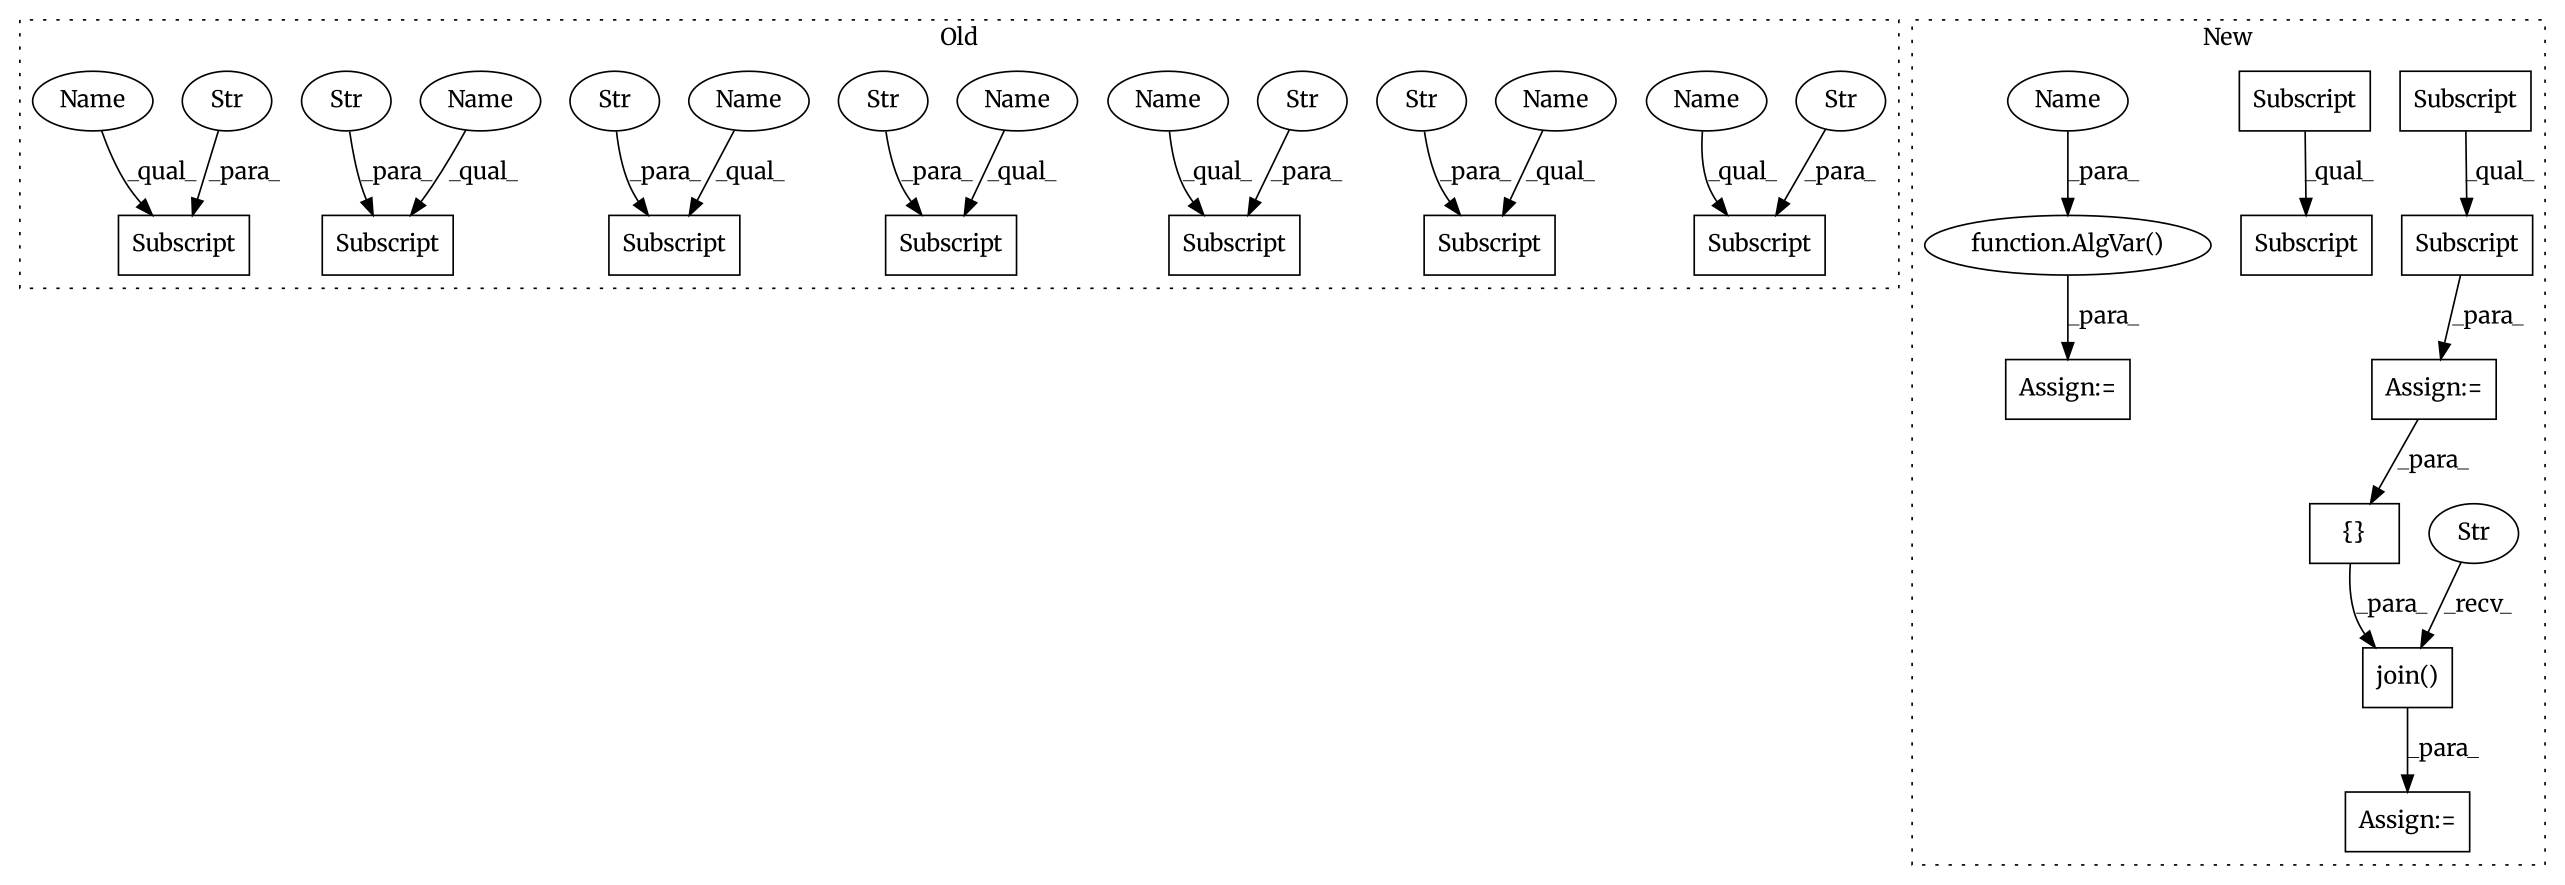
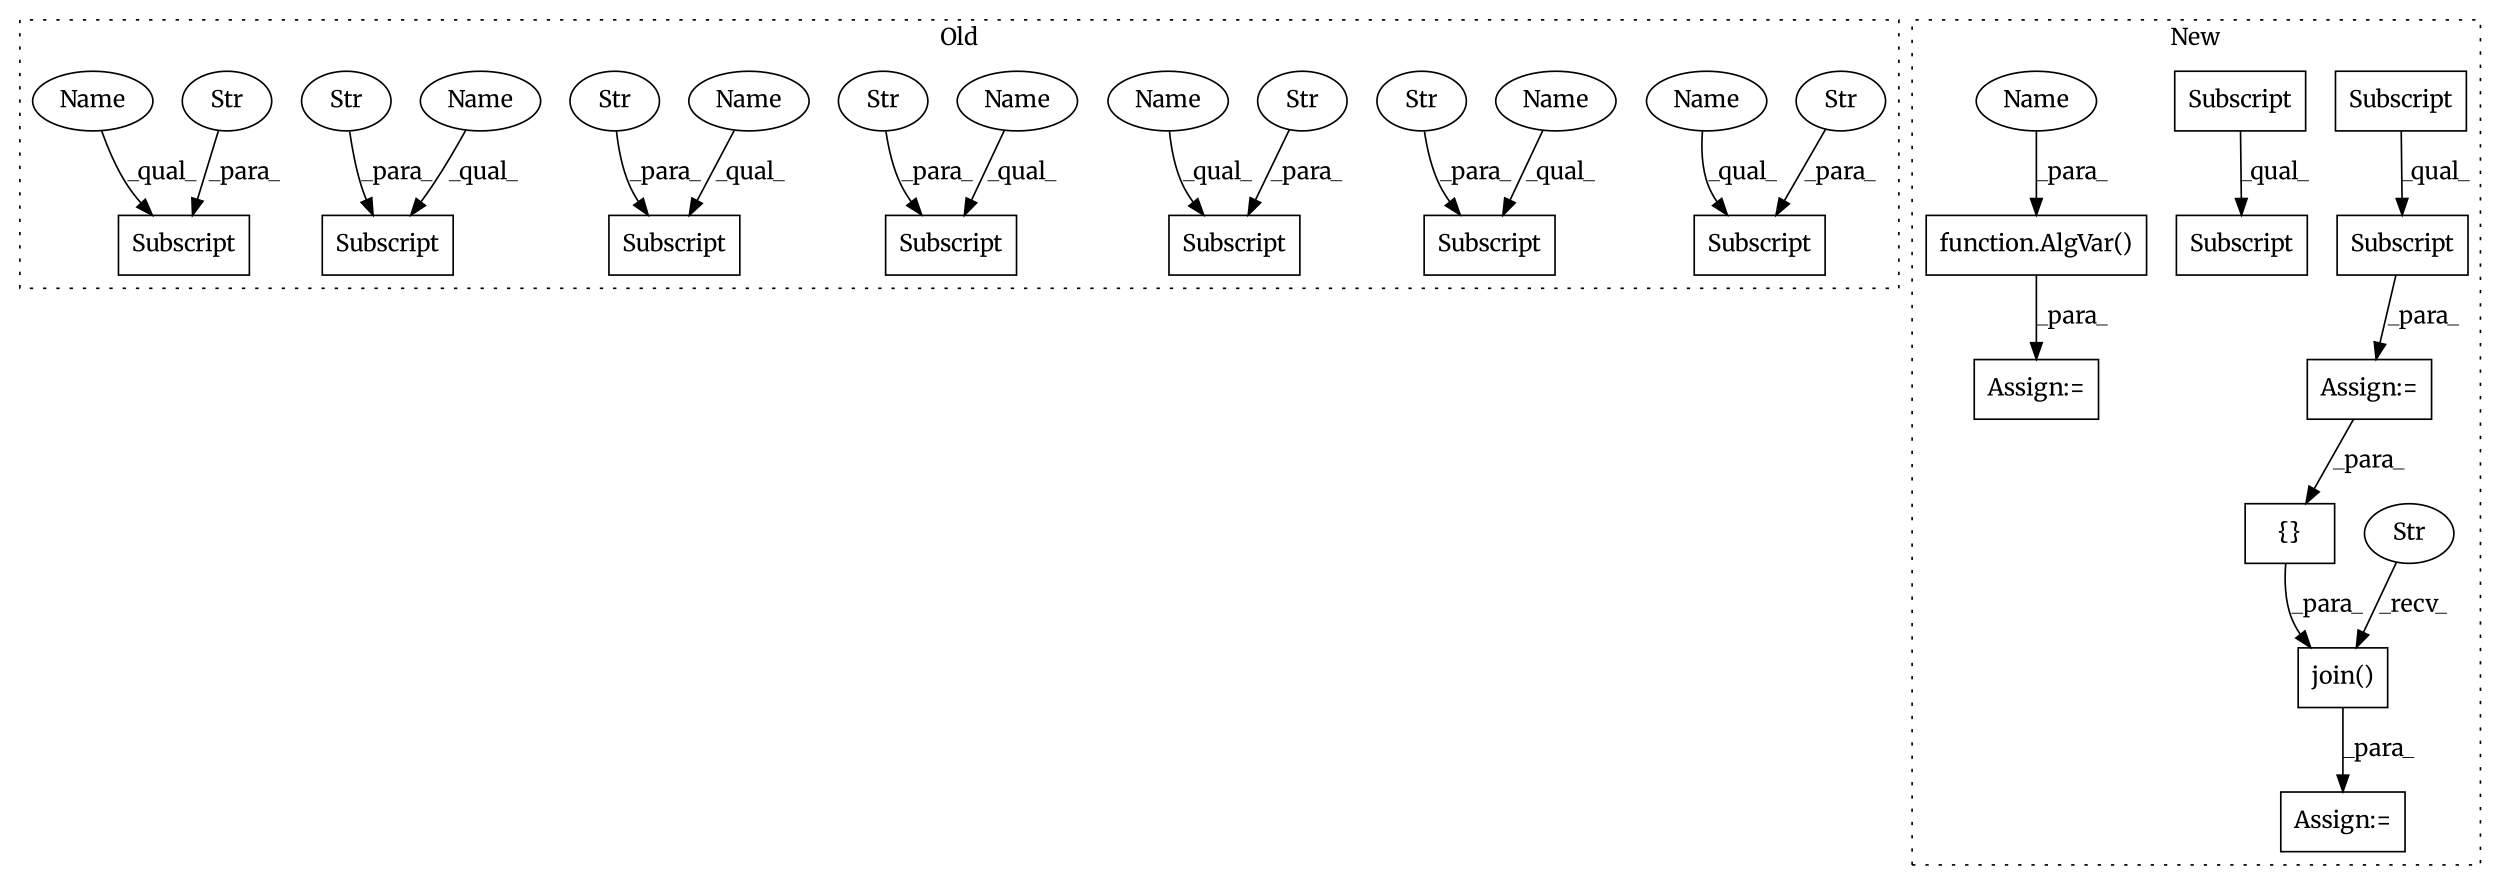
node "function.AlgVar()": shape ellipse -> box
